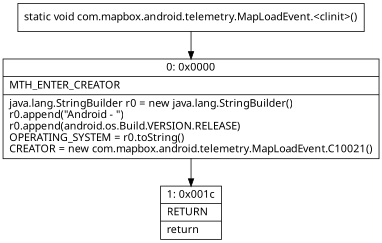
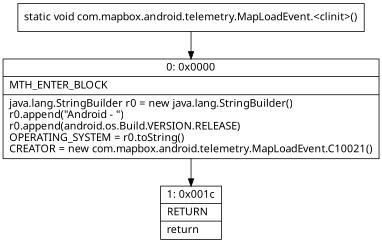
node "0: 0x0000": text "MTH_ENTER_CREATOR" -> "MTH_ENTER_BLOCK"
